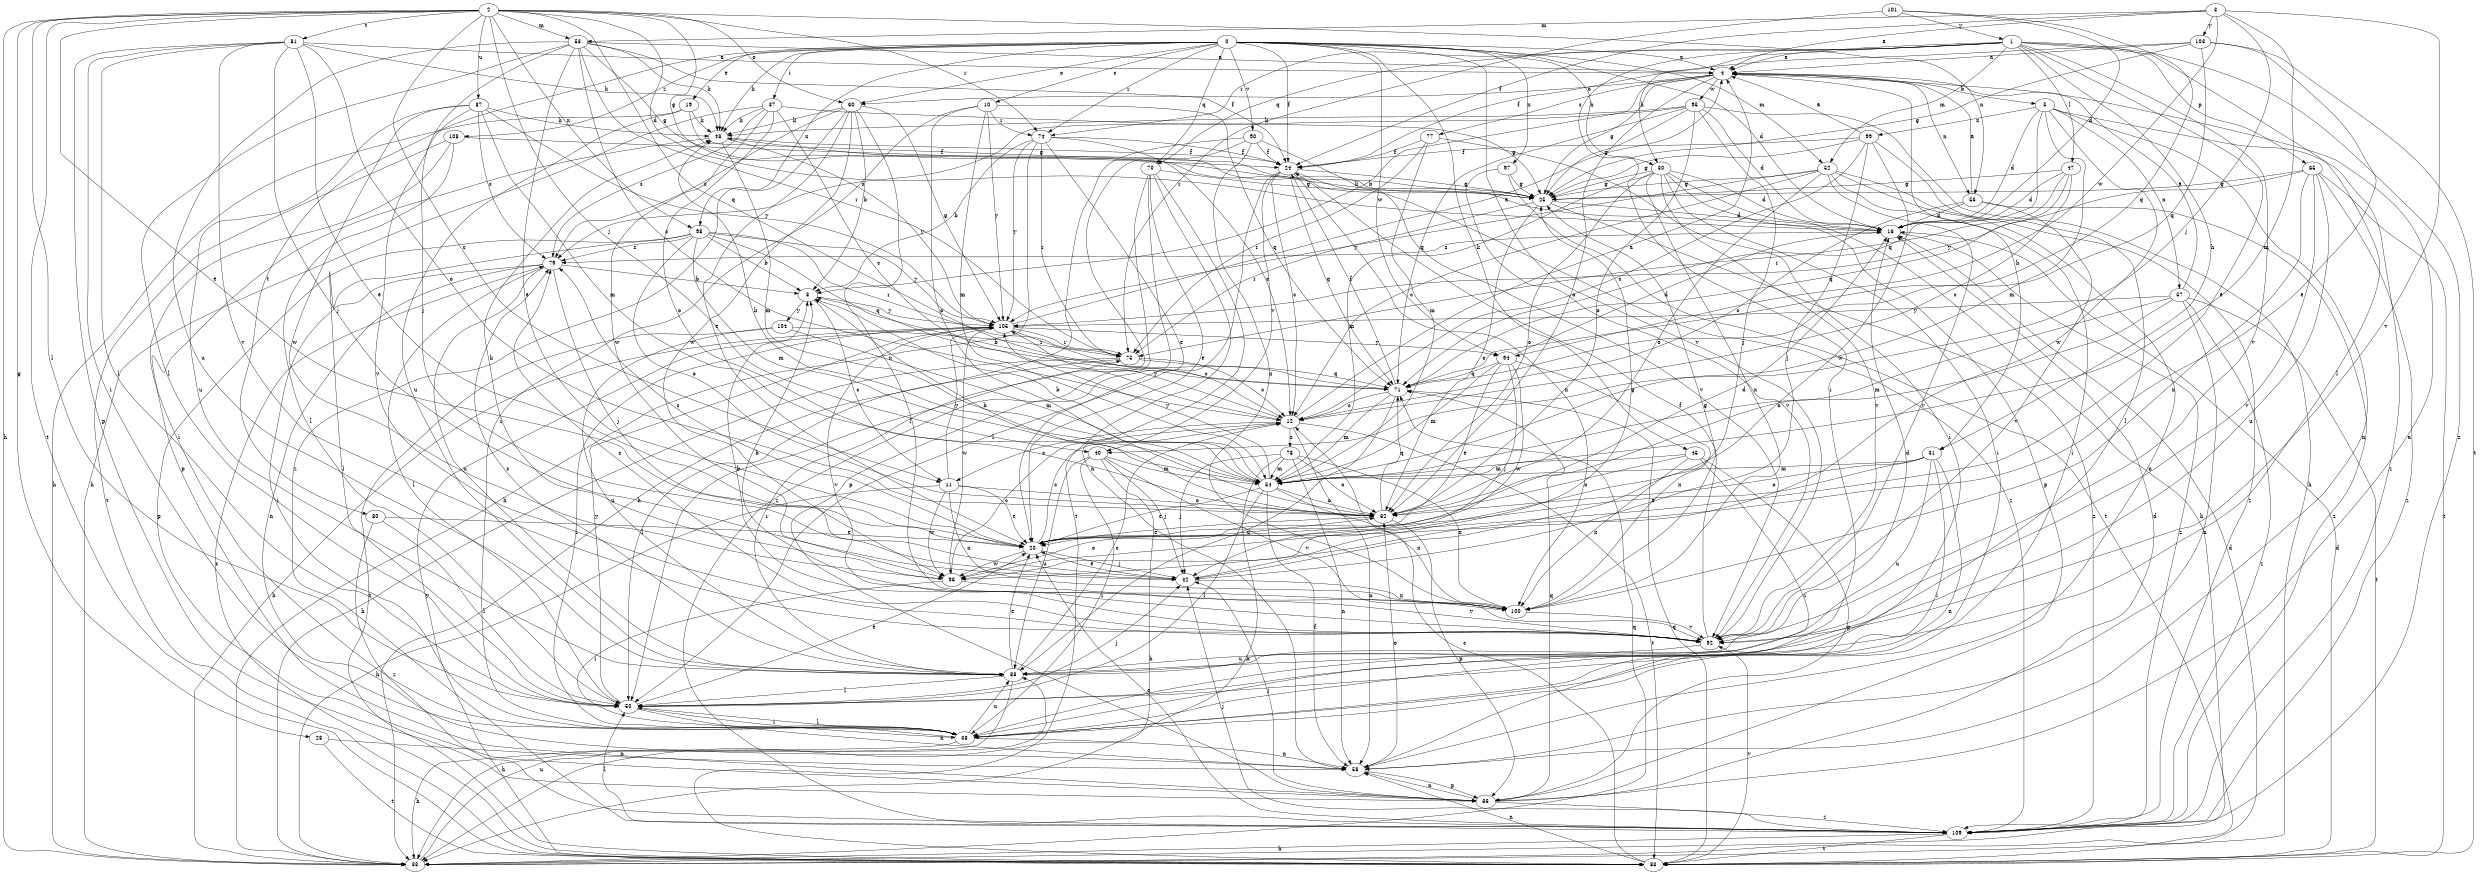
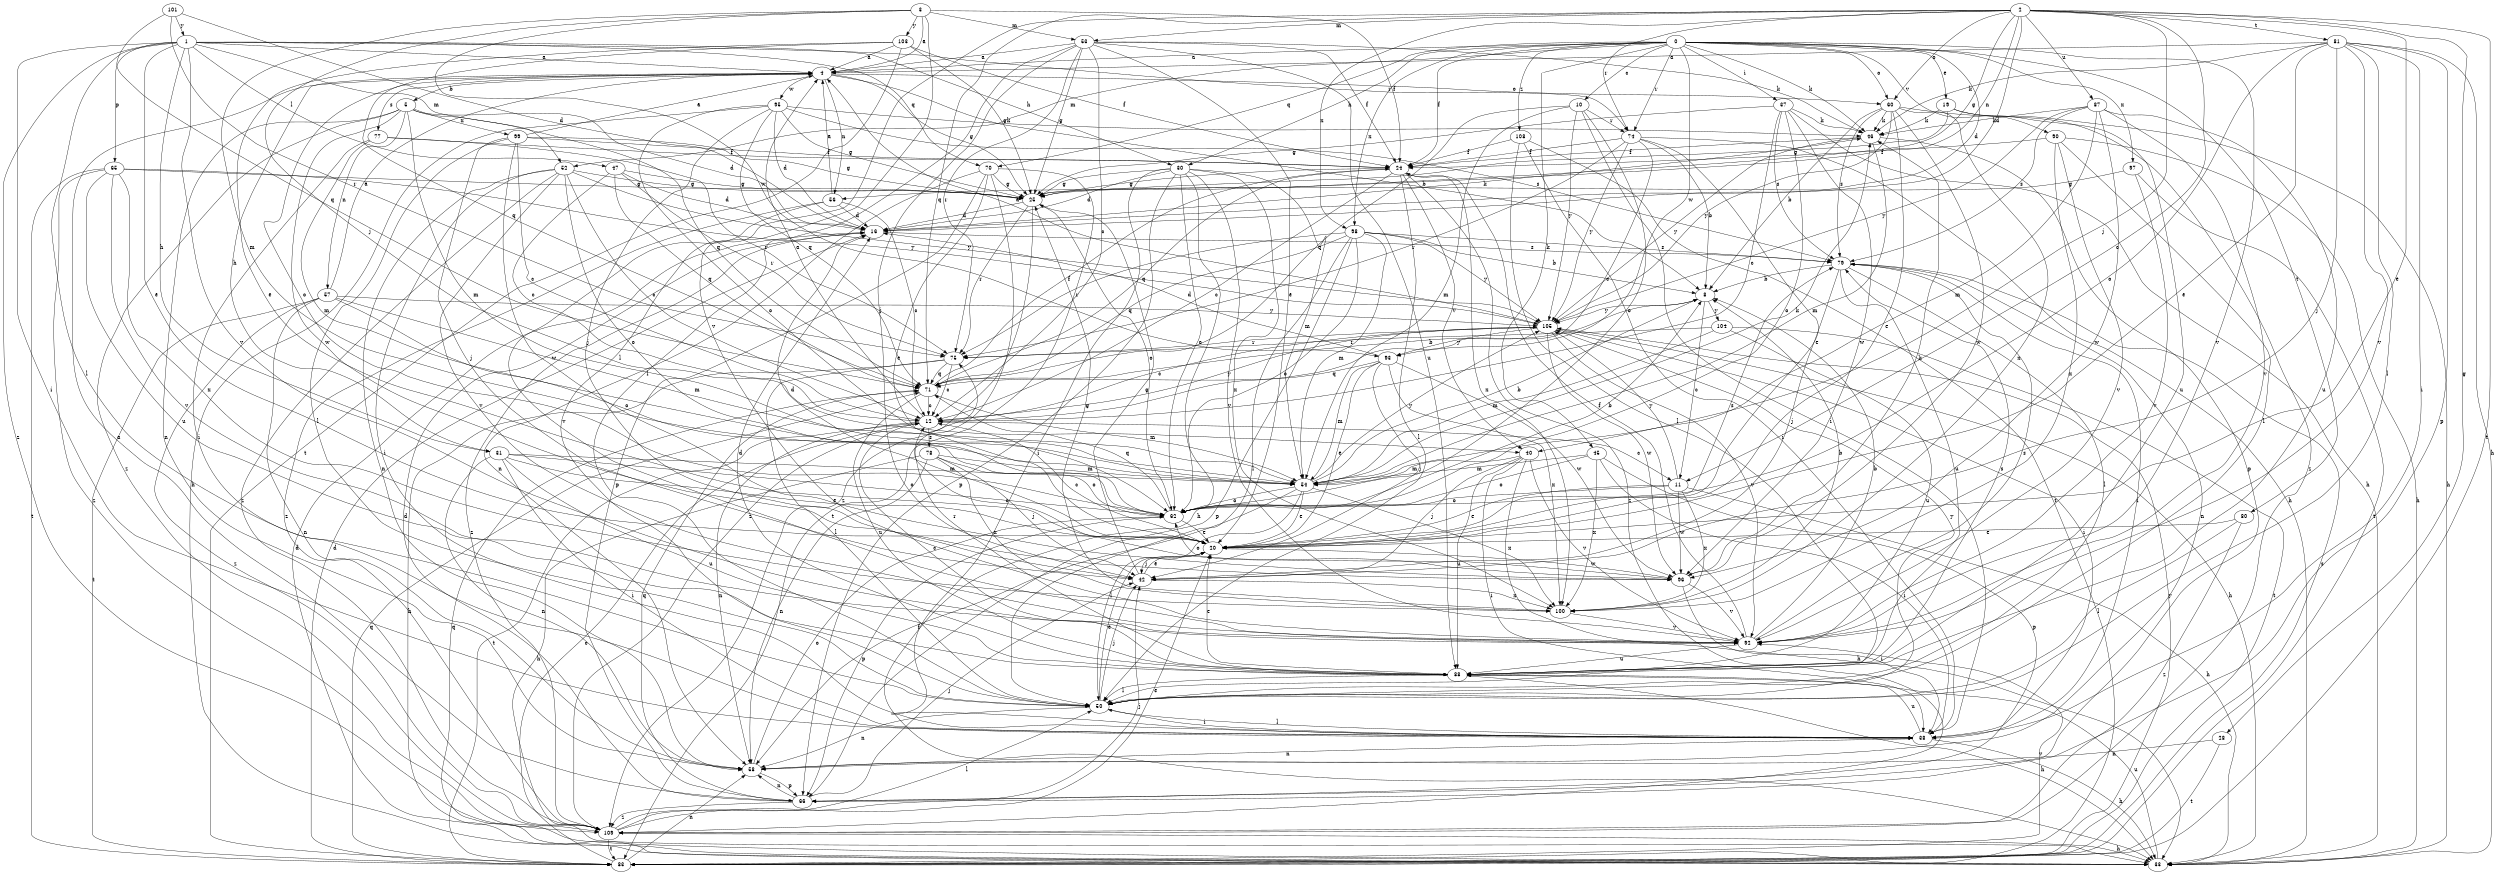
edge "60" -> "105": label "g" -> "y"
node "94": label "94" -> "93"
edge "2" -> "33": now "81" -> "33"
